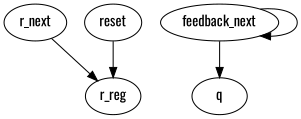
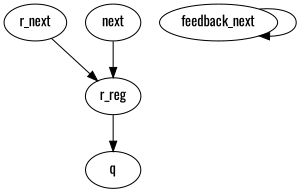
node "reset": label "reset" -> "next"
edge "feedback_next" -> "q": now "r_reg" -> "q"
